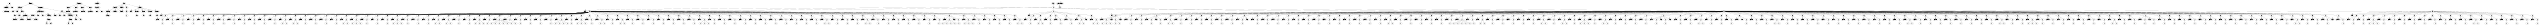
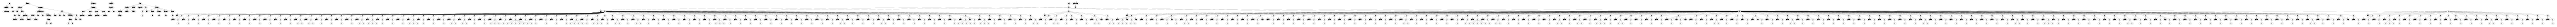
node "particDesc": added
node "docAuthor": added
